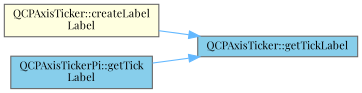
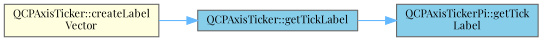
node "QCPAxisTicker::createLabel Label": label "QCPAxisTicker::createLabel Label" -> "QCPAxisTicker::createLabel Vector"
edge "QCPAxisTickerPi::getTick Label" -> "QCPAxisTicker::getTickLabel": reversed
